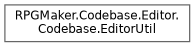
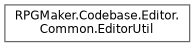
node "RPGMaker.Codebase.Editor. Codebase.EditorUtil": label "RPGMaker.Codebase.Editor. Codebase.EditorUtil" -> "RPGMaker.Codebase.Editor. Common.EditorUtil"
